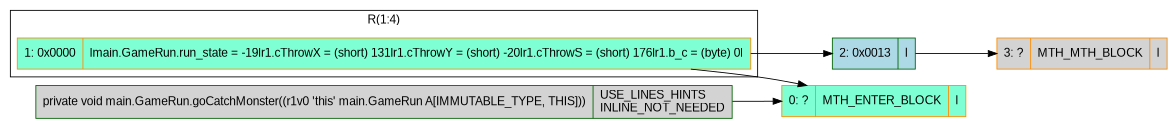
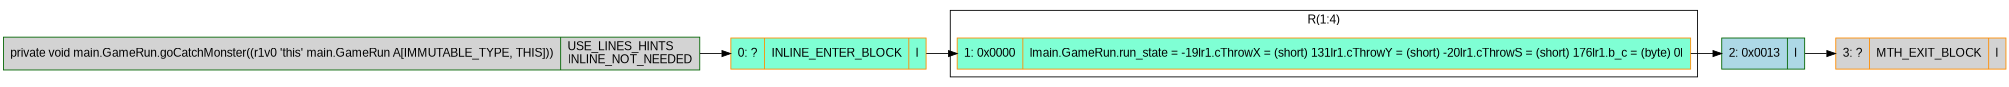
node "3: ?": text "MTH_MTH_BLOCK" -> "MTH_EXIT_BLOCK"
edge "1: 0x0000" -> "0: ?": reversed
node "0: ?": text "MTH_ENTER_BLOCK" -> "INLINE_ENTER_BLOCK"
